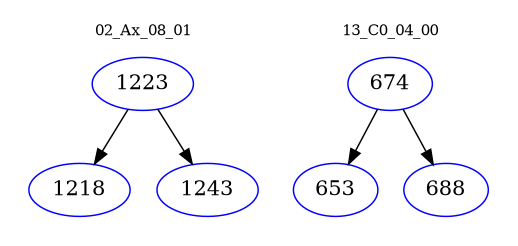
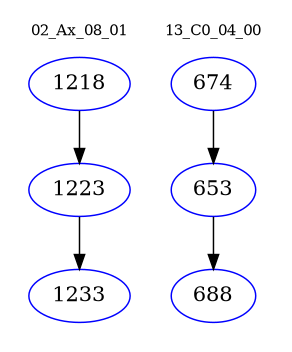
edge "1223" -> "1218": reversed
edge "674" -> "688": now "653" -> "688"
node "1243": label "1243" -> "1233"
